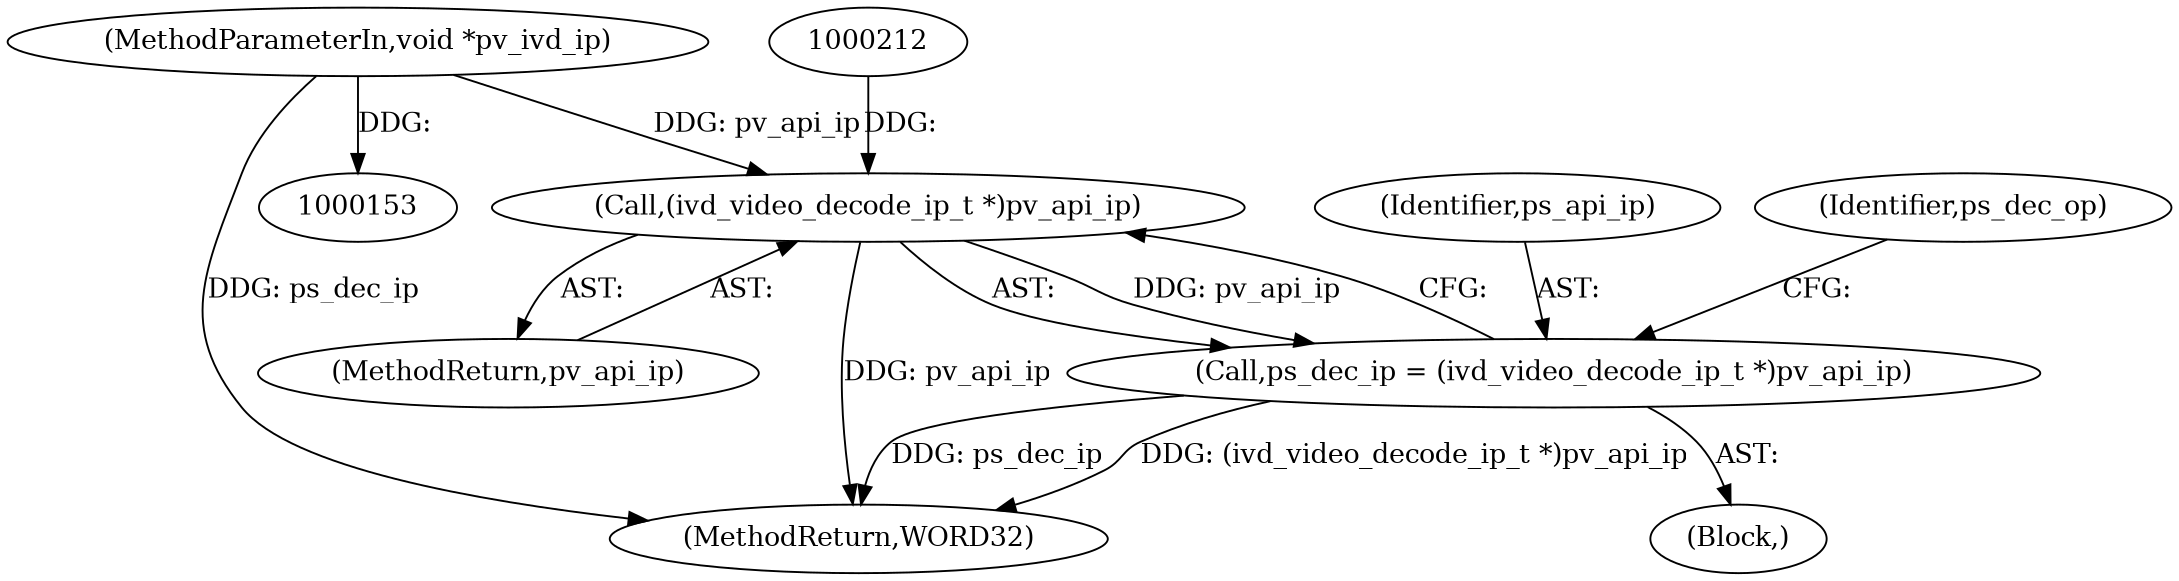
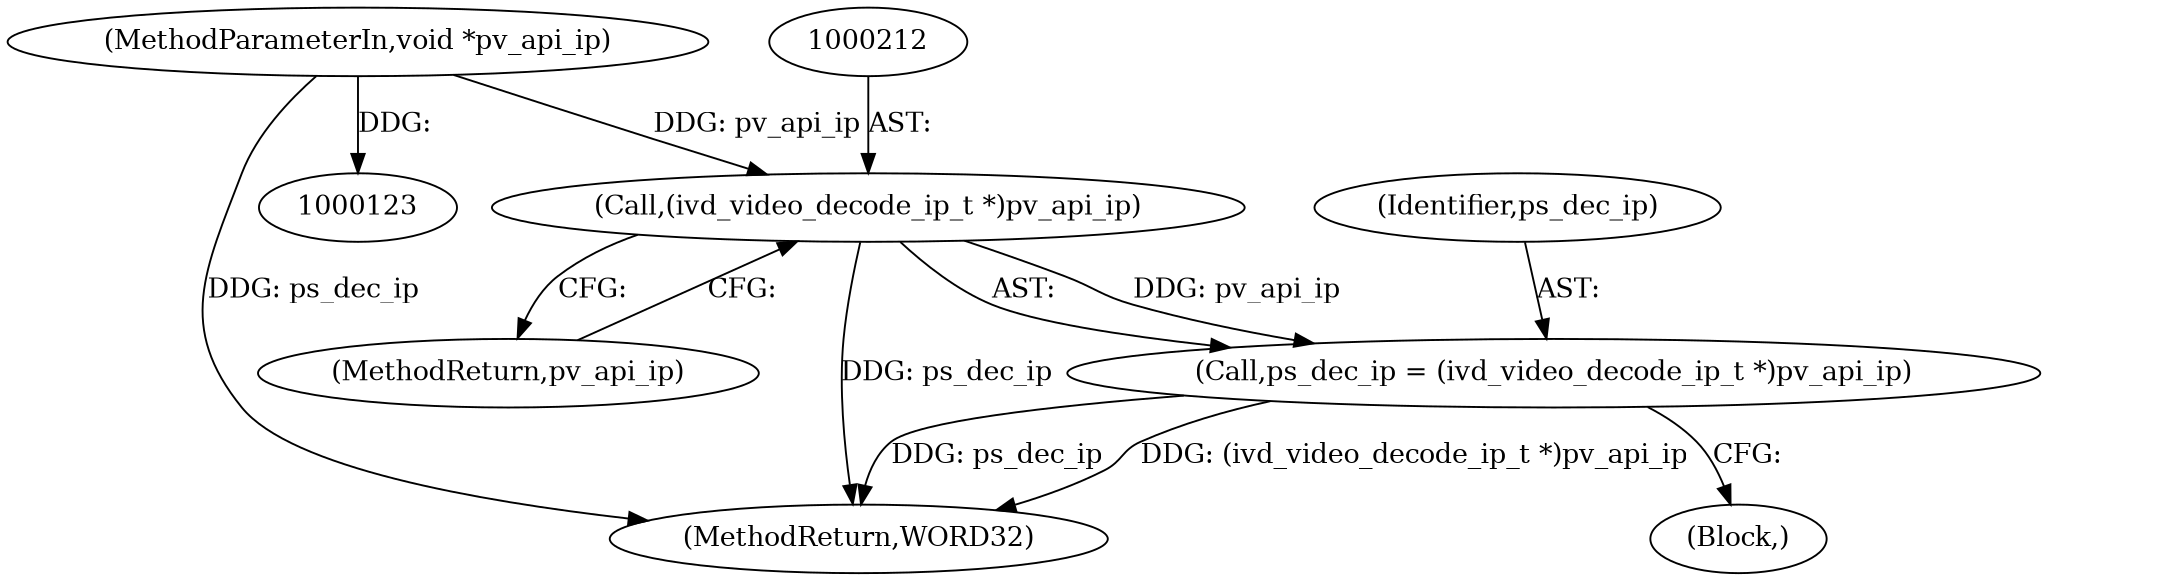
node "(MethodParameterIn,void *pv_ivd_ip)": label "(MethodParameterIn,void *pv_ivd_ip)" -> "(MethodParameterIn,void *pv_api_ip)"
edge "1000212" -> "(Call,(ivd_video_decode_ip_t *)pv_api_ip)": label "DDG: " -> "AST: "
node "1000153": label "1000153" -> "1000123"
node "(Identifier,ps_api_ip)": label "(Identifier,ps_api_ip)" -> "(Identifier,ps_dec_ip)"
node "(Identifier,ps_dec_op)": removed
edge "(Call,ps_dec_ip = (ivd_video_decode_ip_t *)pv_api_ip)" -> "(Call,(ivd_video_decode_ip_t *)pv_api_ip)": removed, label "CFG:"
edge "(Call,(ivd_video_decode_ip_t *)pv_api_ip)" -> "(MethodReturn,pv_api_ip)": label "AST: " -> "CFG: "
edge "(MethodReturn,pv_api_ip)" -> "(Call,(ivd_video_decode_ip_t *)pv_api_ip)": label "AST: " -> "CFG: "
edge "(Call,(ivd_video_decode_ip_t *)pv_api_ip)" -> "(MethodReturn,WORD32)": label "DDG: pv_api_ip" -> "DDG: ps_dec_ip"
edge "(Call,ps_dec_ip = (ivd_video_decode_ip_t *)pv_api_ip)" -> "(Block,)": label "AST: " -> "CFG: "
